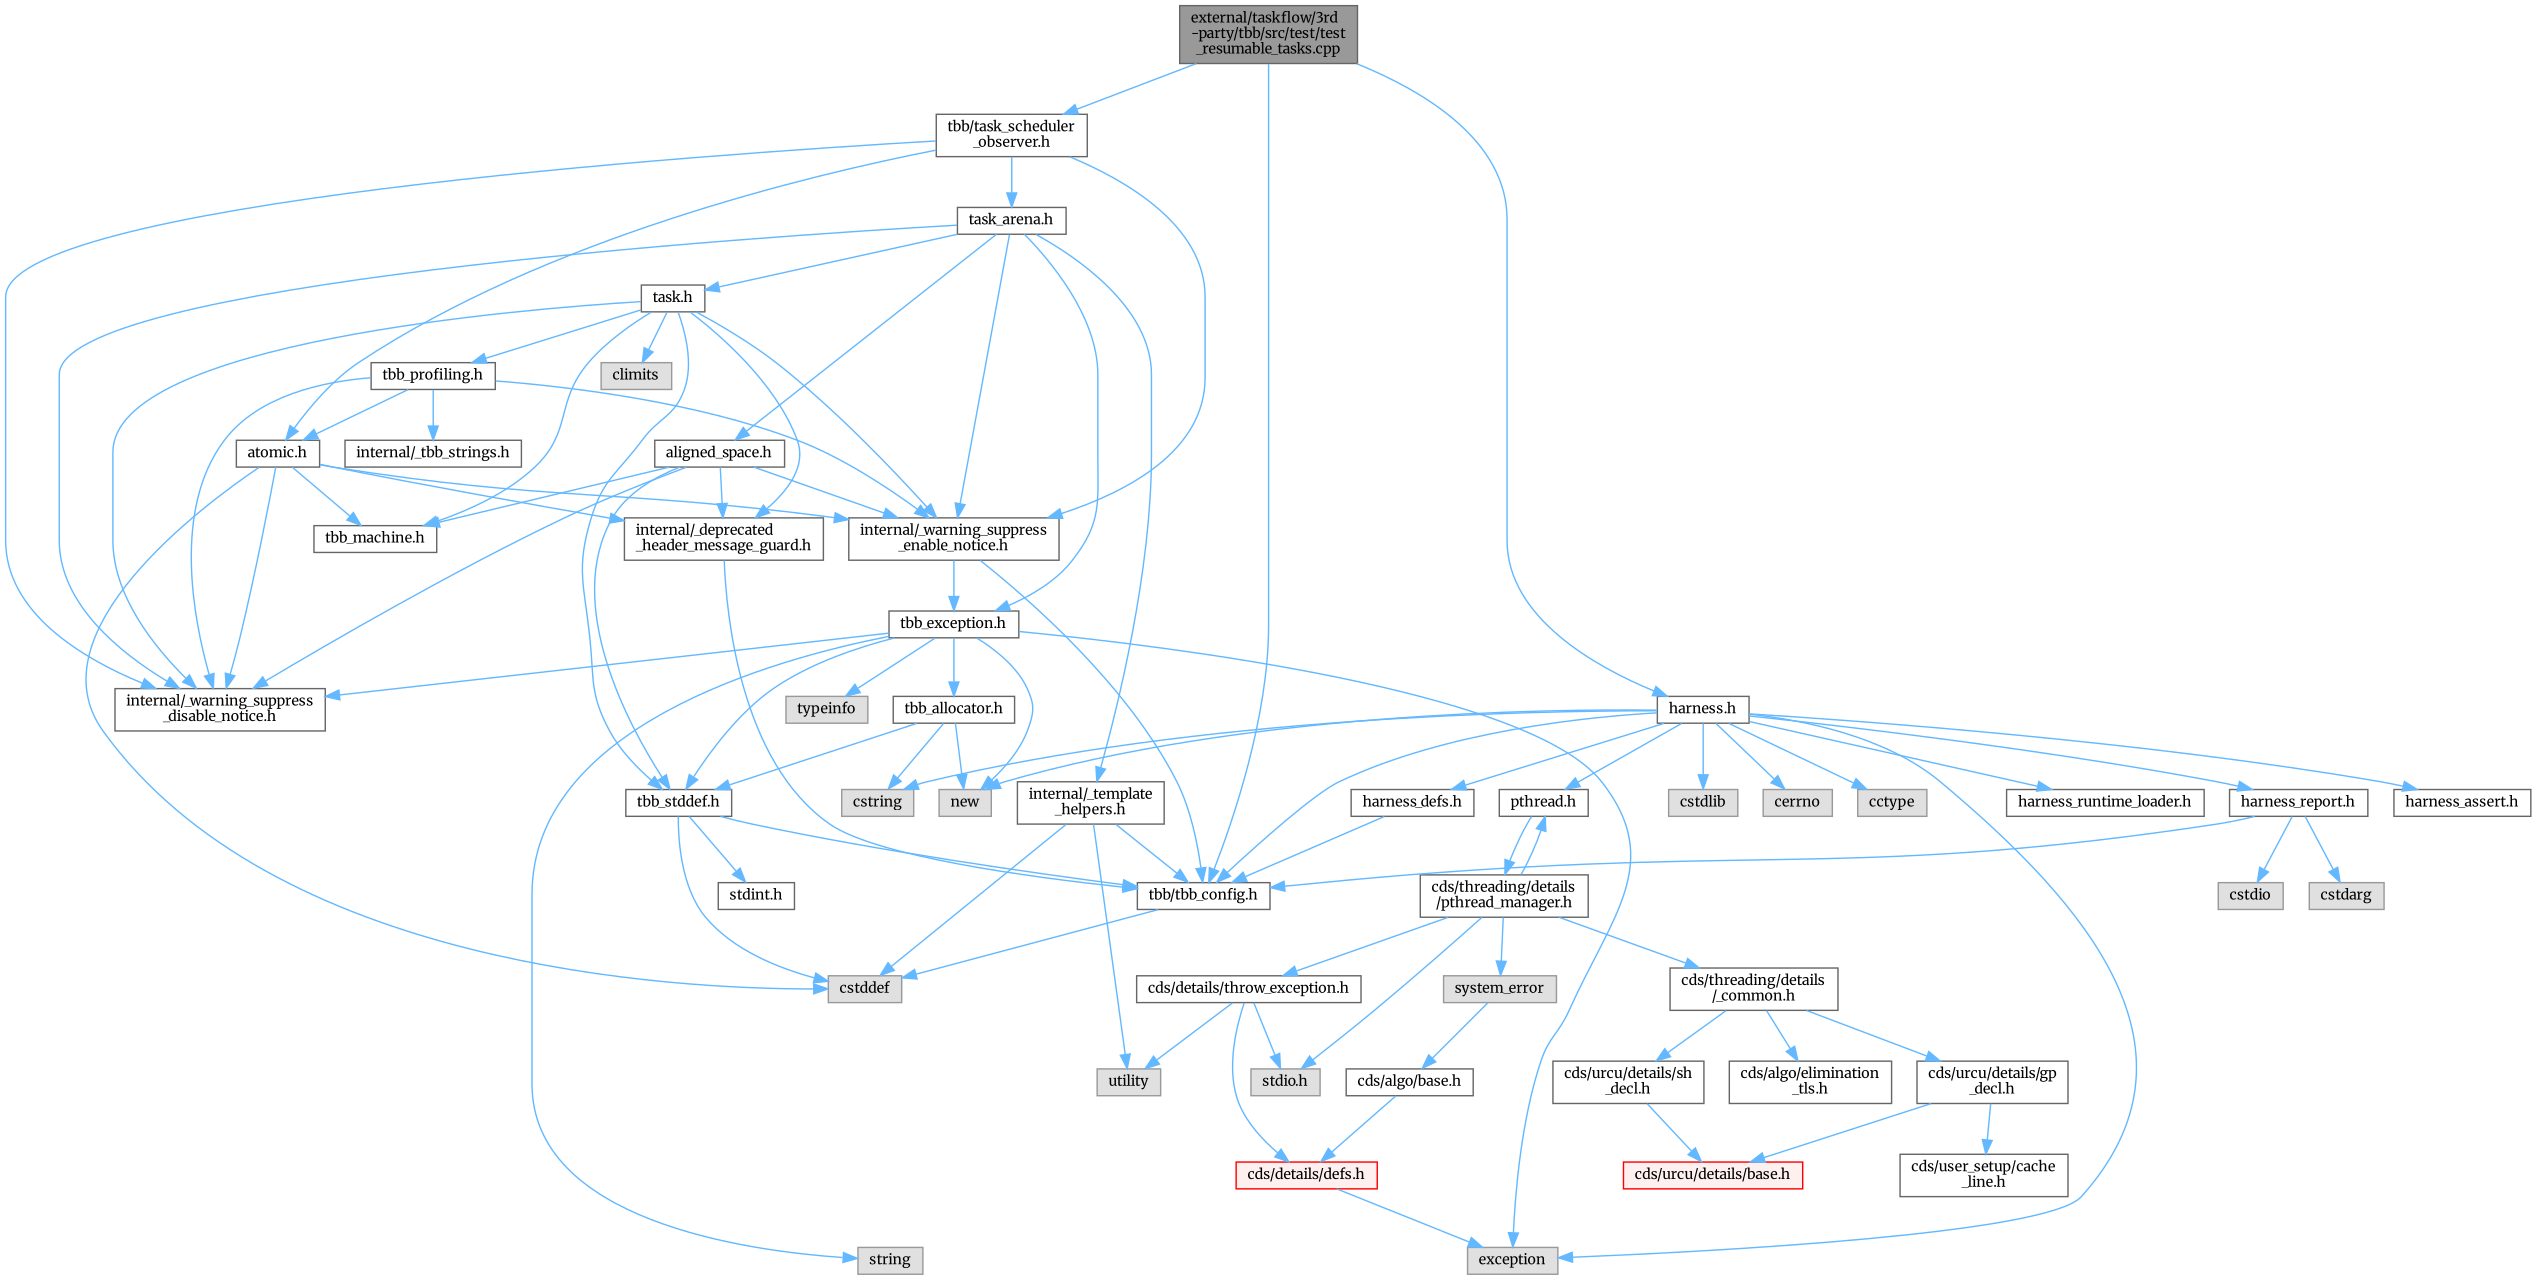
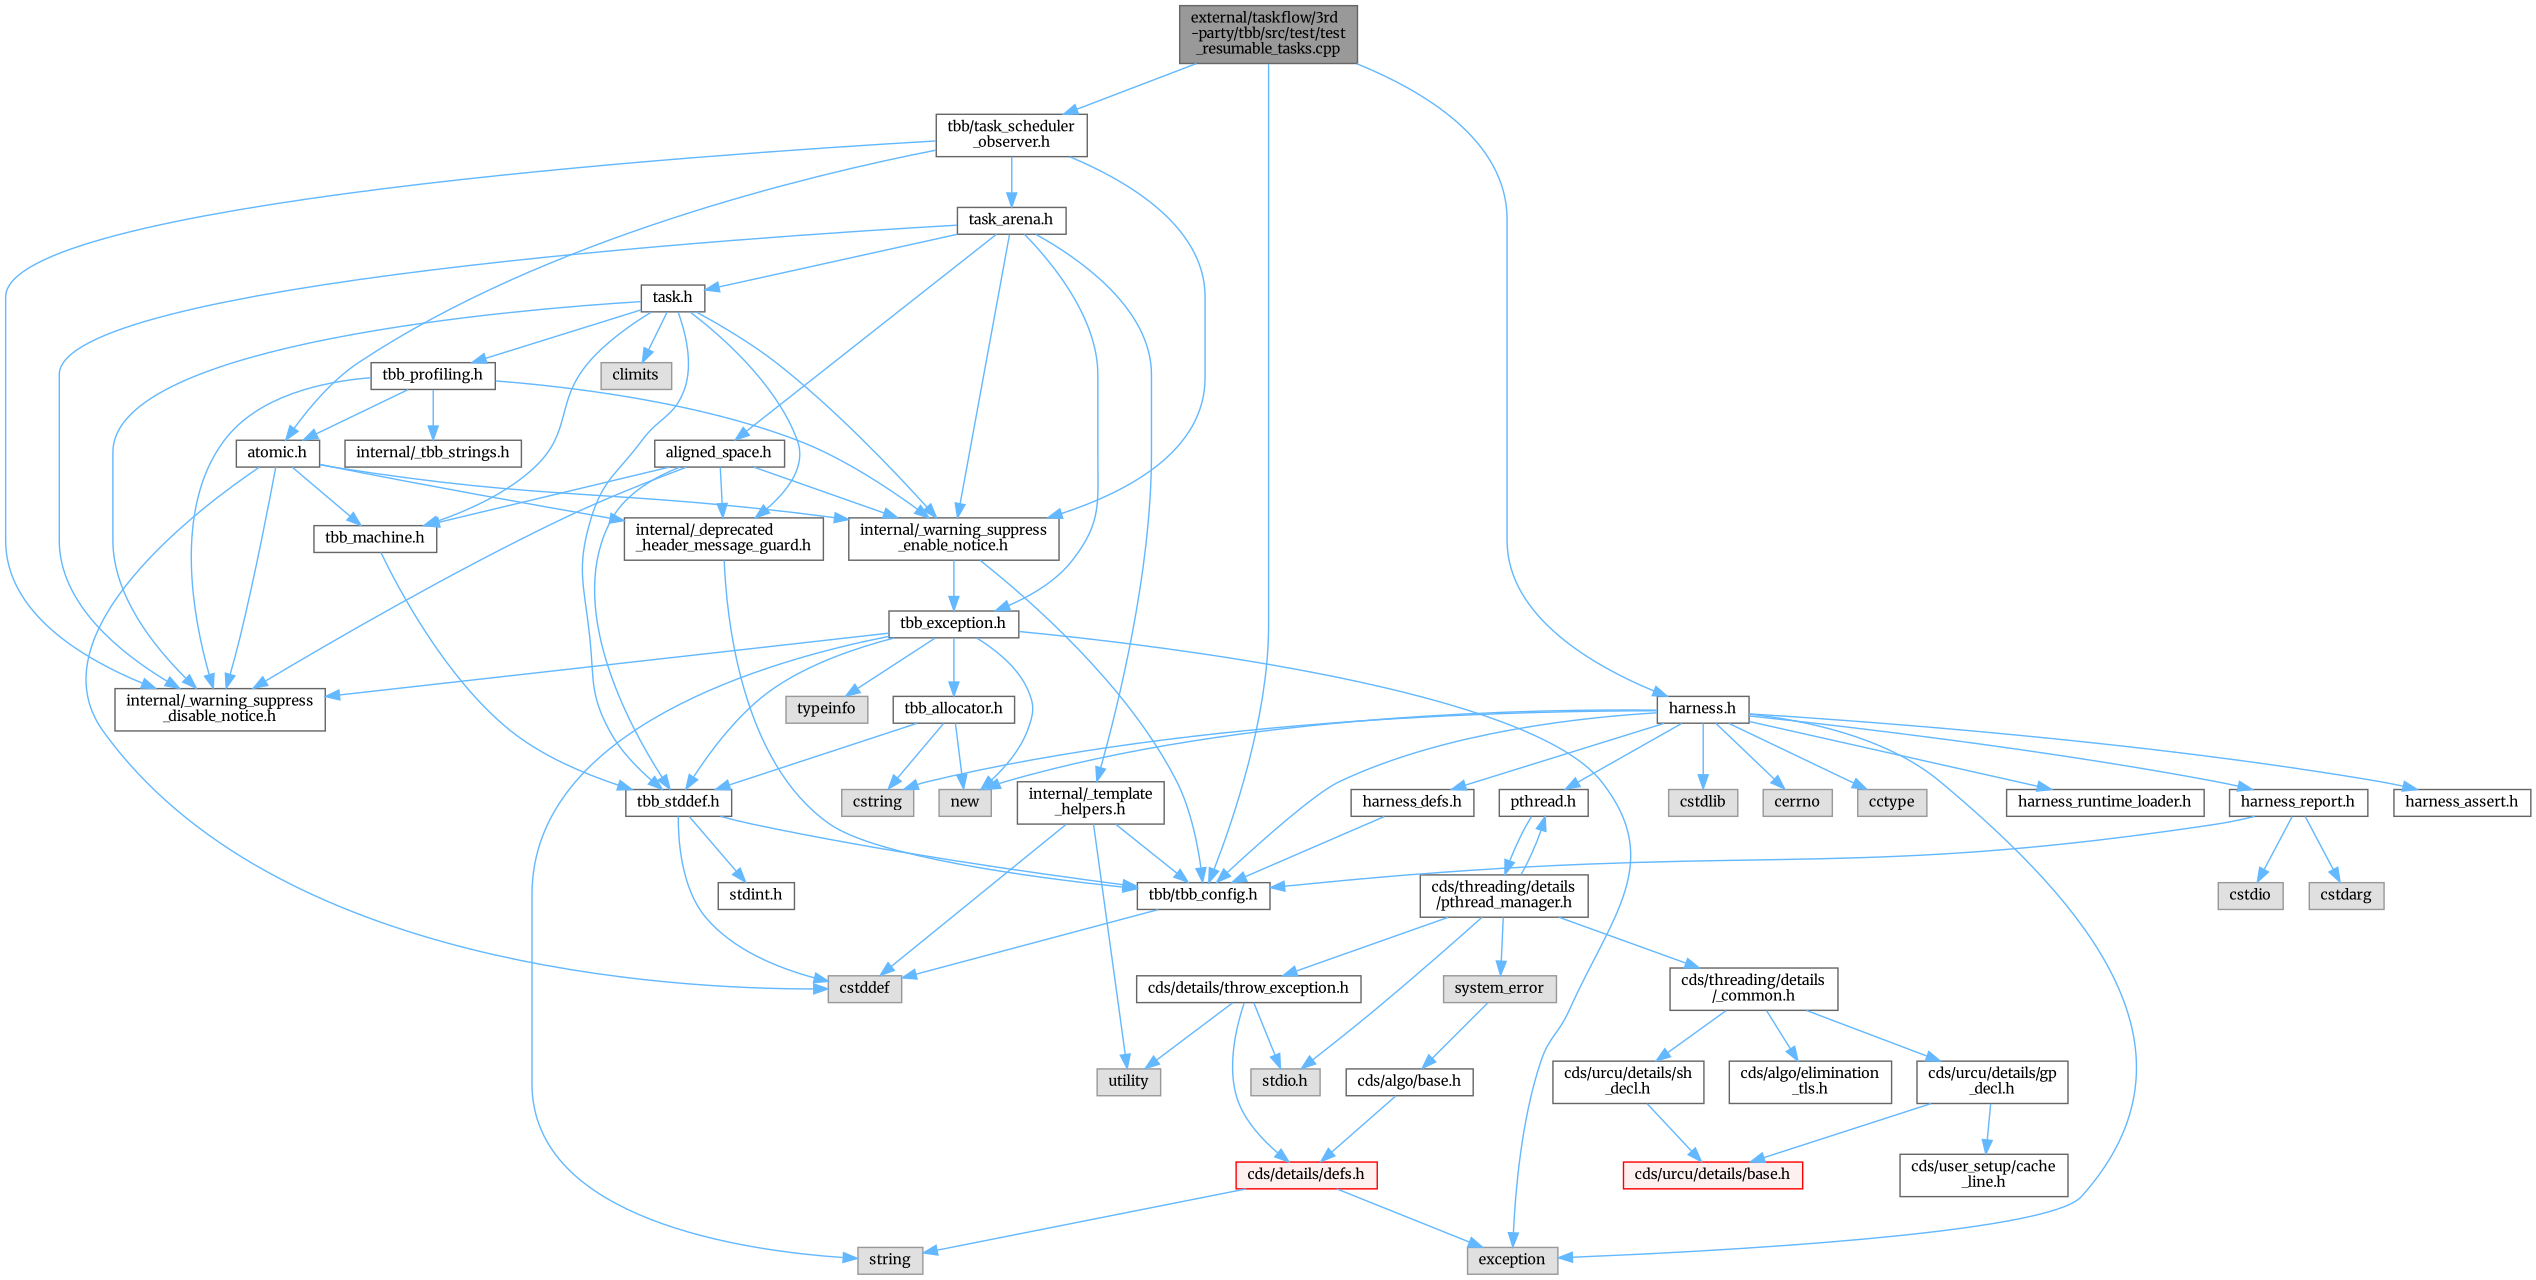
edge "tbb_machine.h" -> "tbb_stddef.h": added
edge "cds/details/defs.h" -> "string": added
